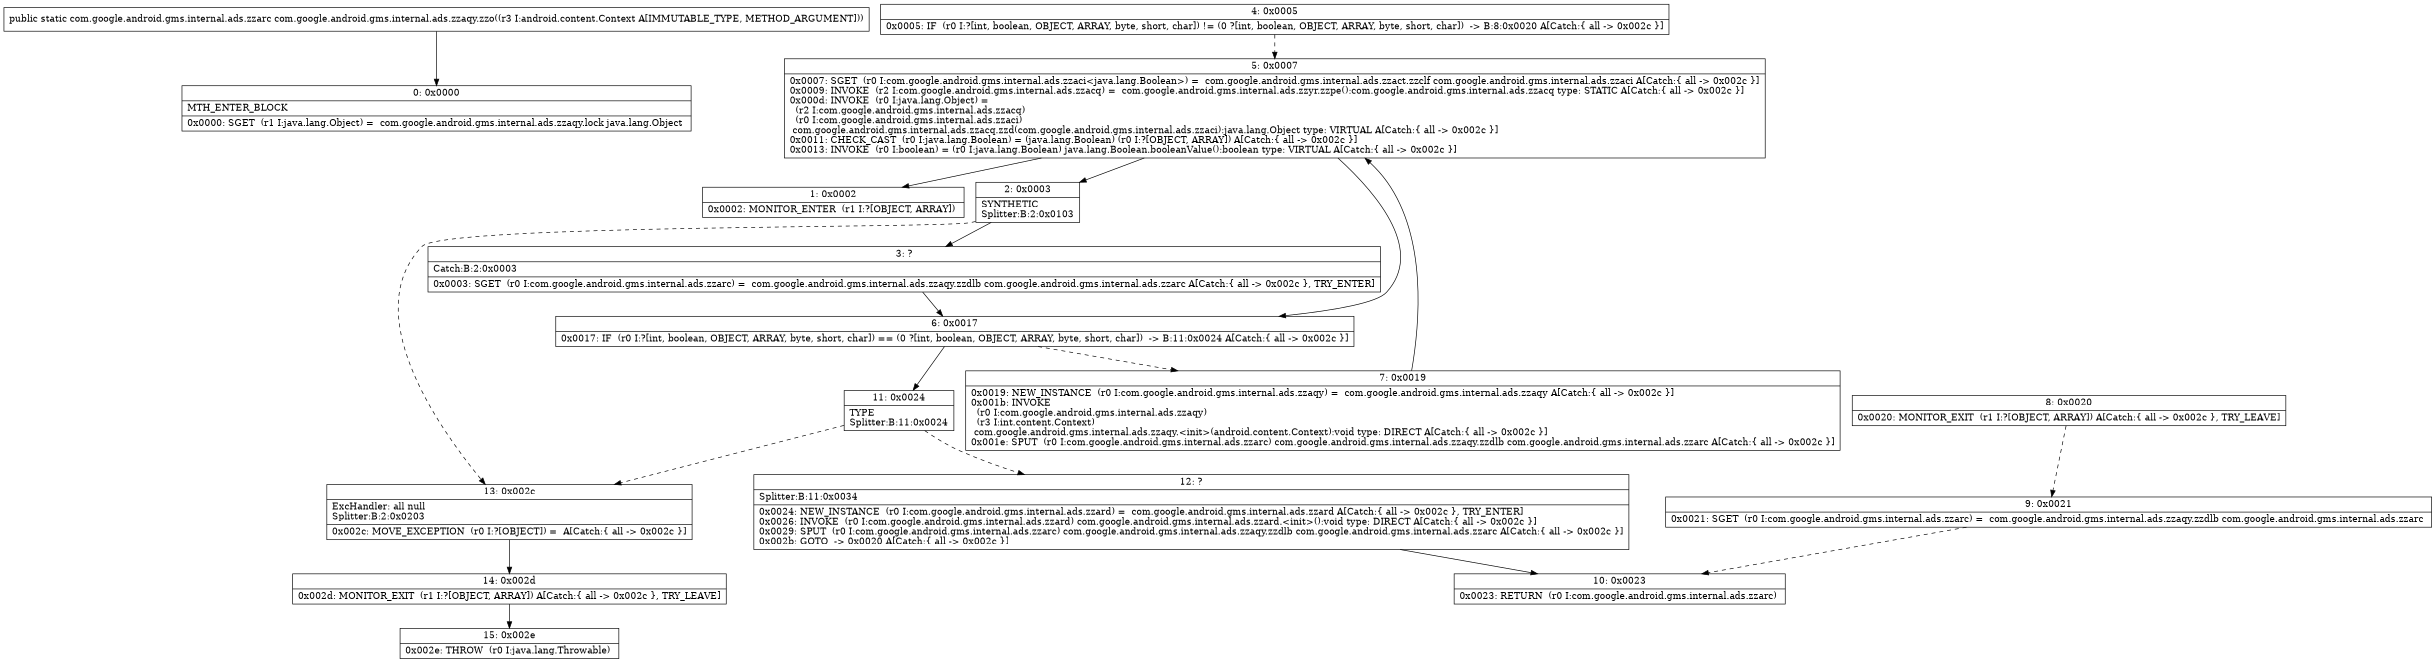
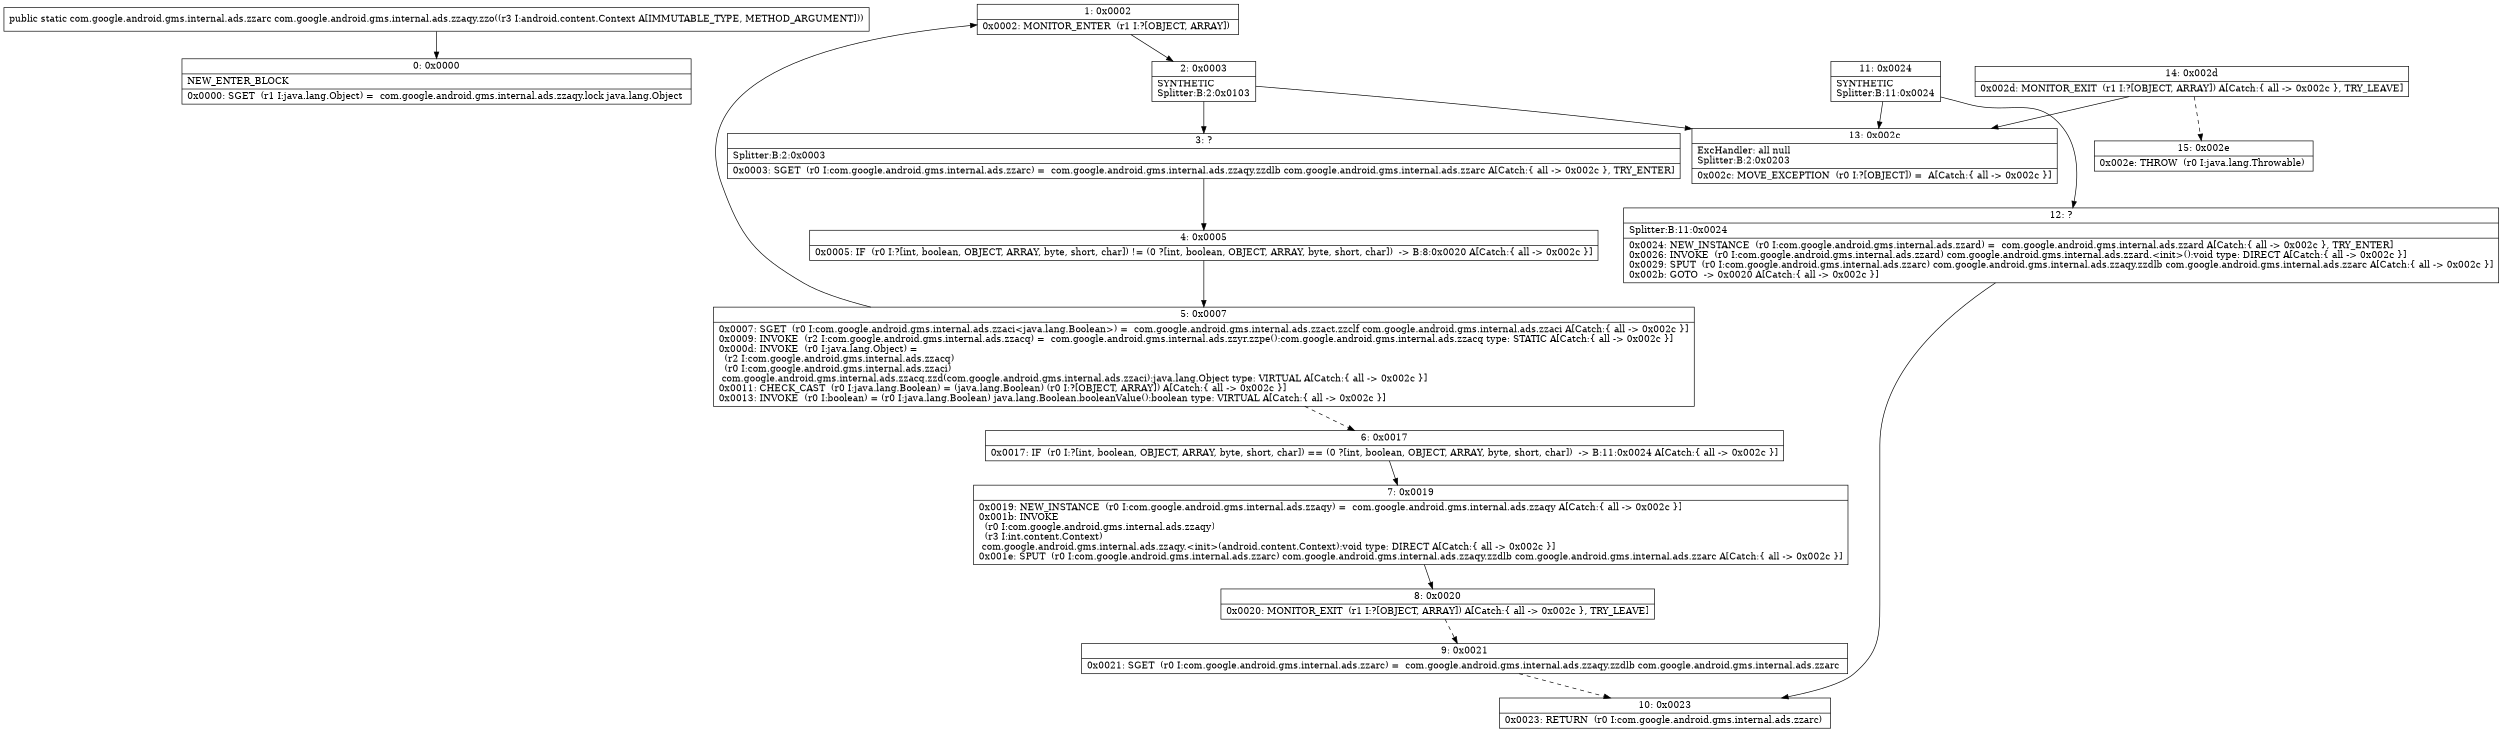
edge "4: 0x0005" -> "5: 0x0007": style dashed -> solid
node "0: 0x0000": text "MTH_ENTER_BLOCK" -> "NEW_ENTER_BLOCK"
edge "5: 0x0007" -> "2: 0x0003": now "1: 0x0002" -> "2: 0x0003"
edge "2: 0x0003" -> "13: 0x002c": style dashed -> solid
edge "7: 0x0019" -> "5: 0x0007": now "7: 0x0019" -> "8: 0x0020"
edge "5: 0x0007" -> "6: 0x0017": style solid -> dashed
node "3: ?": text "Catch:B:2:0x0003" -> "Splitter:B:2:0x0003"
edge "3: ?" -> "6: 0x0017": now "3: ?" -> "4: 0x0005"
edge "6: 0x0017" -> "7: 0x0019": style dashed -> solid
edge "6: 0x0017" -> "11: 0x0024": removed
node "11: 0x0024": text "TYPE" -> "SYNTHETIC"
edge "11: 0x0024" -> "13: 0x002c": style dashed -> solid
edge "11: 0x0024" -> "12: ?": style dashed -> solid
node "12: ?": text "Splitter:B:11:0x0034" -> "Splitter:B:11:0x0024"
edge "13: 0x002c" -> "14: 0x002d": reversed
edge "14: 0x002d" -> "15: 0x002e": style solid -> dashed
